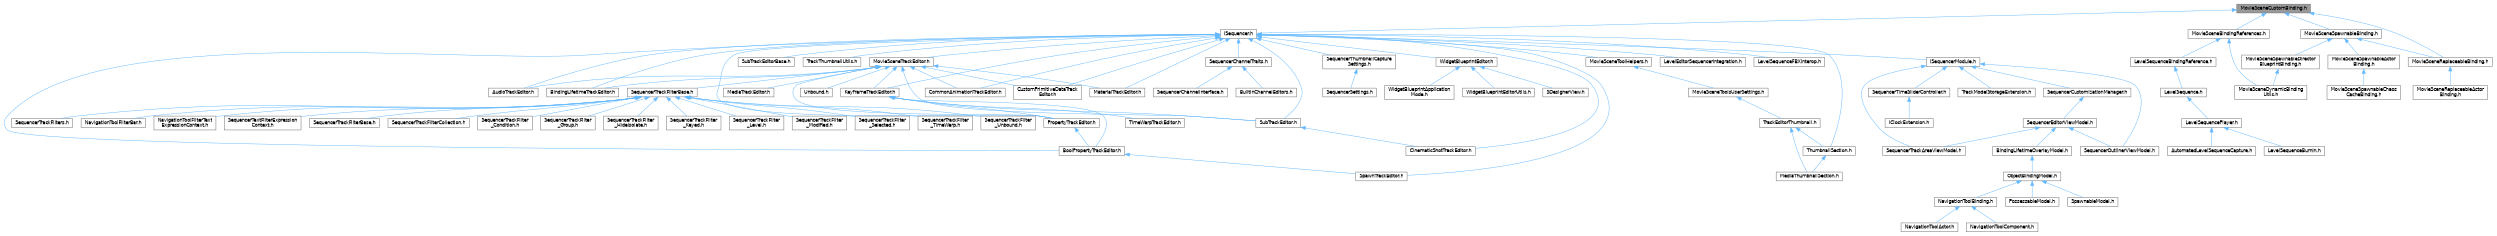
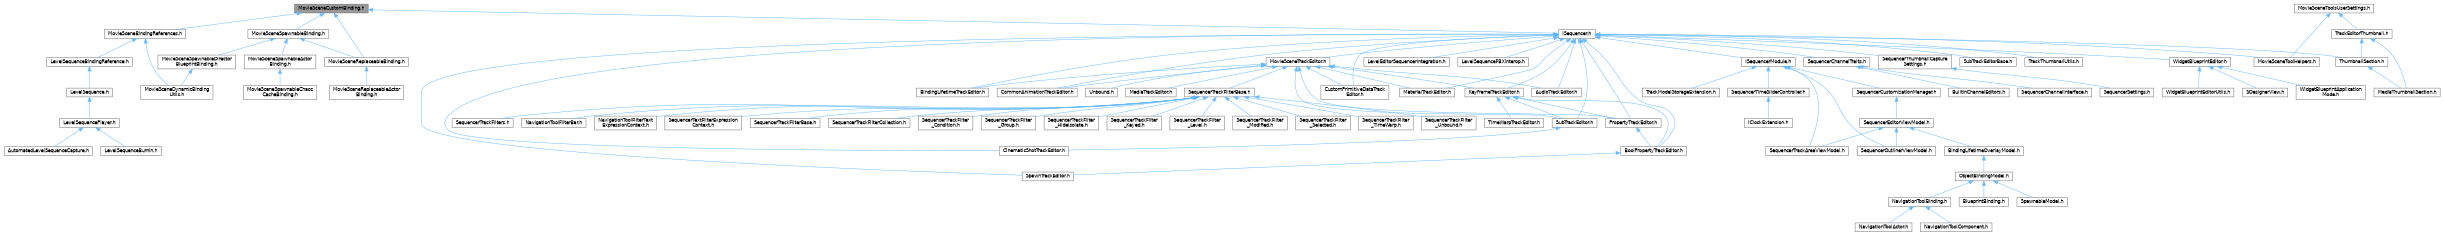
edge "MovieSceneToolsUserSettings.h" -> "MovieSceneToolHelpers.h": reversed
node "PossessableModel.h": label "PossessableModel.h" -> "BlueprintBinding.h"
